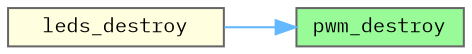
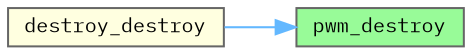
node "leds_destroy": label "leds_destroy" -> "destroy_destroy"
